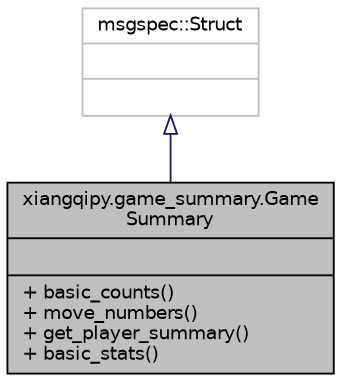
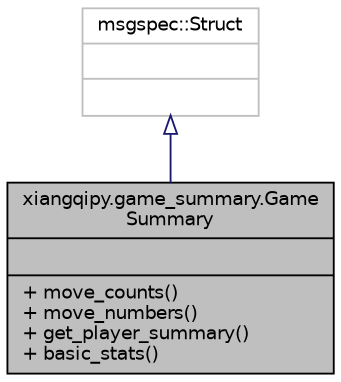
node "xiangqipy.game_summary.Game": text "+ basic_counts()" -> "+ move_counts()"
